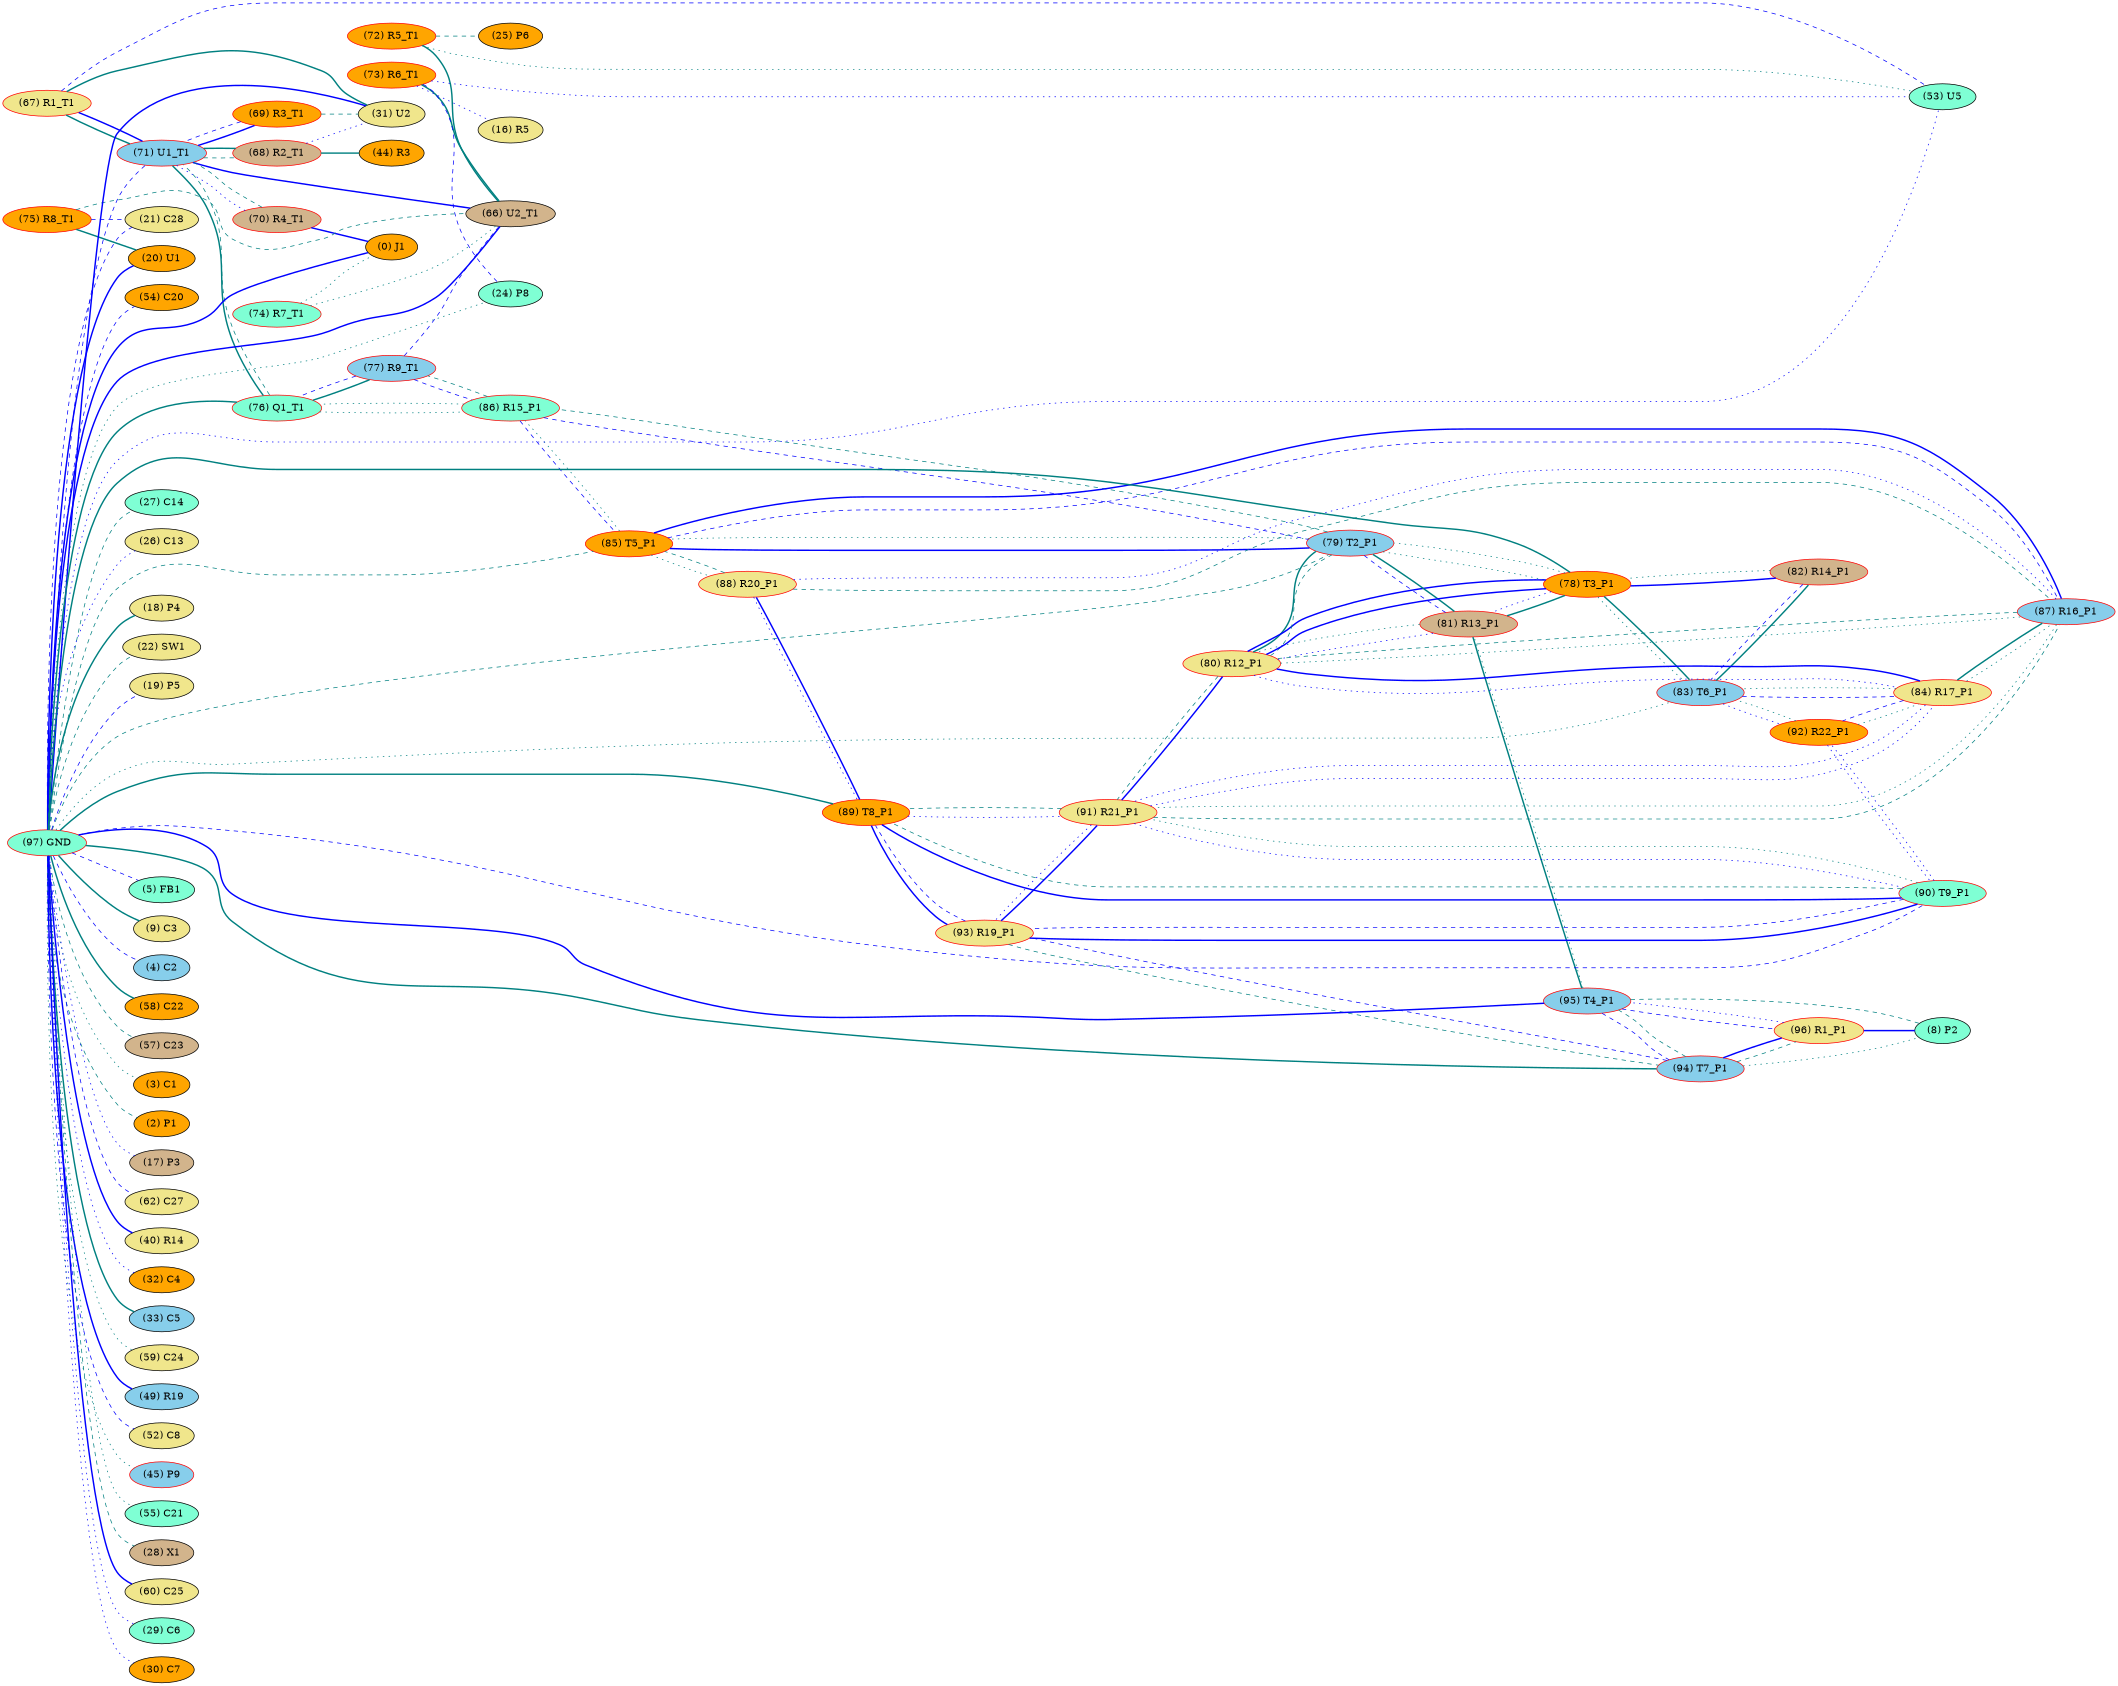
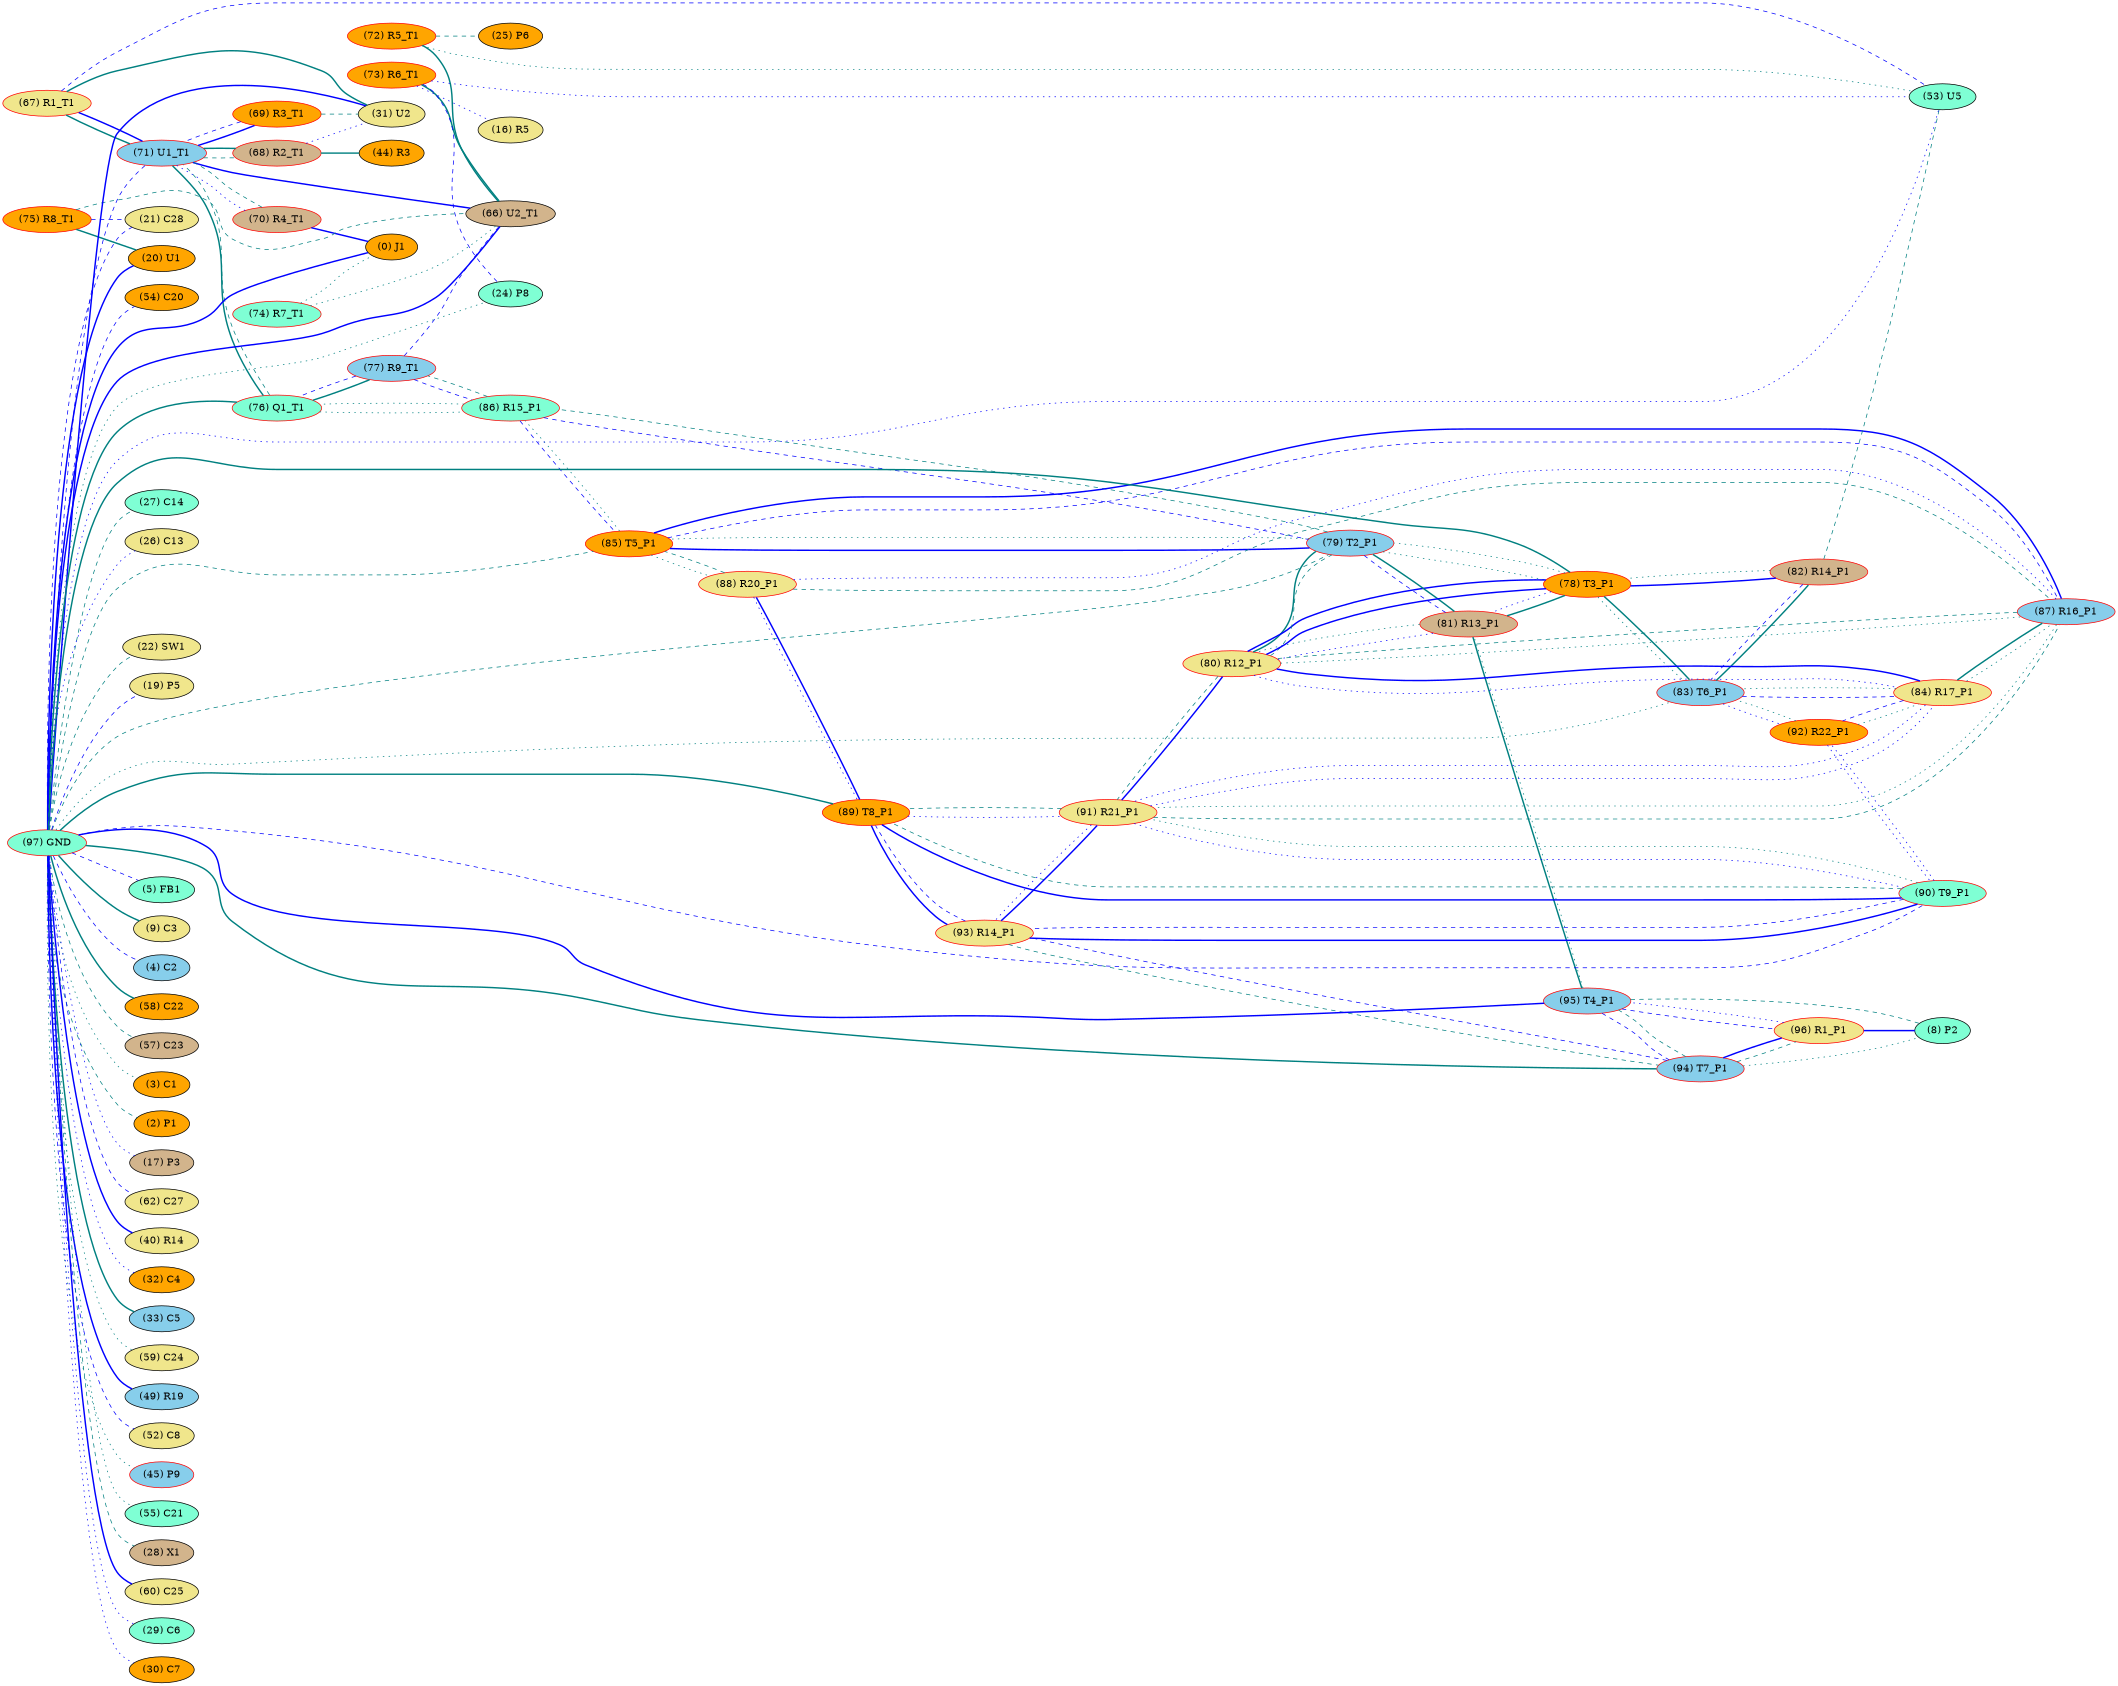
edge "(53) U5" -- "(82) R14_P1": added
node "(18) P4": removed
node "(93) R19_P1": label "(93) R19_P1" -> "(93) R14_P1"
